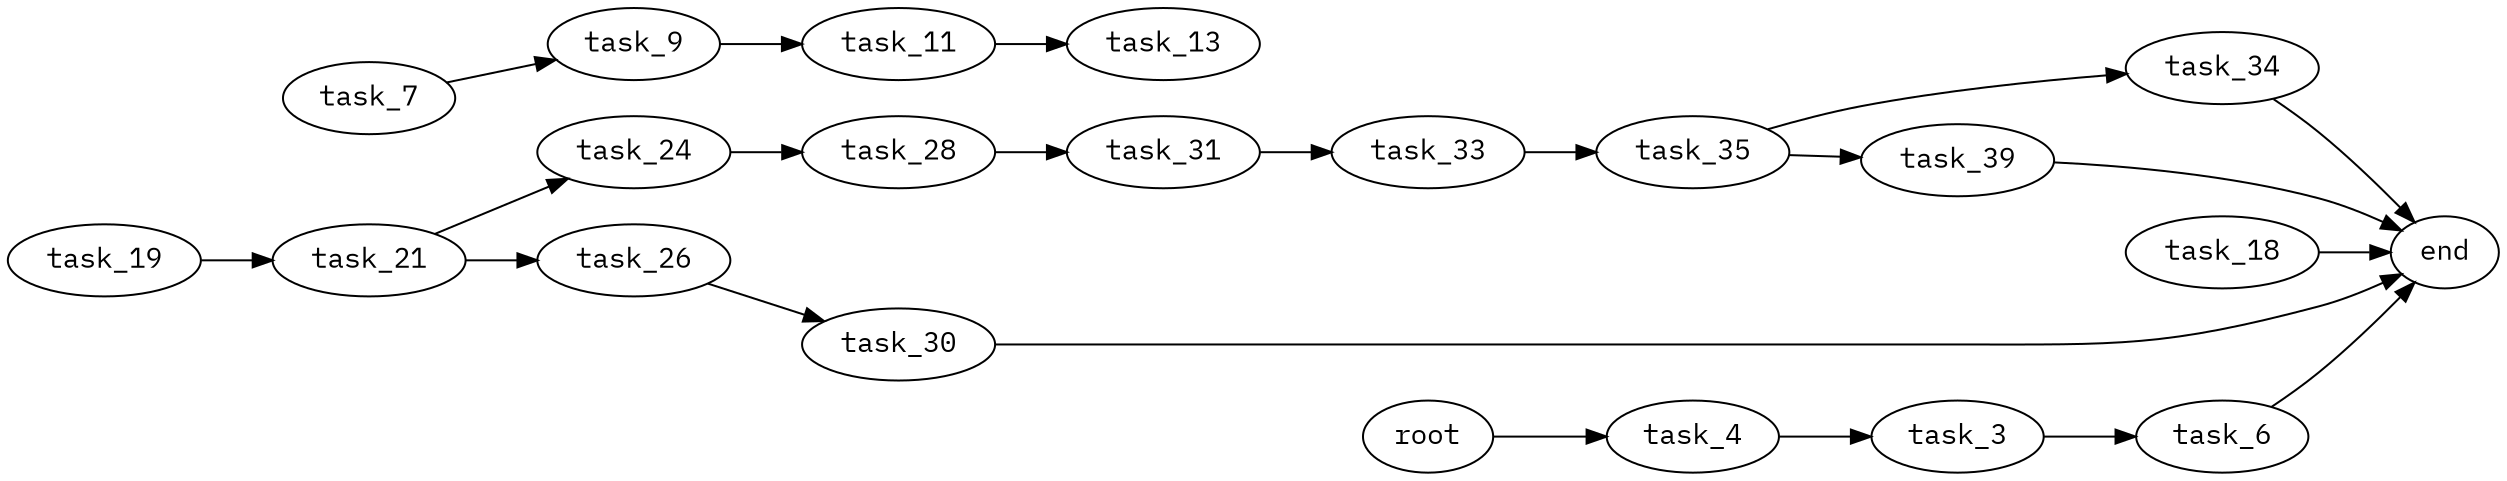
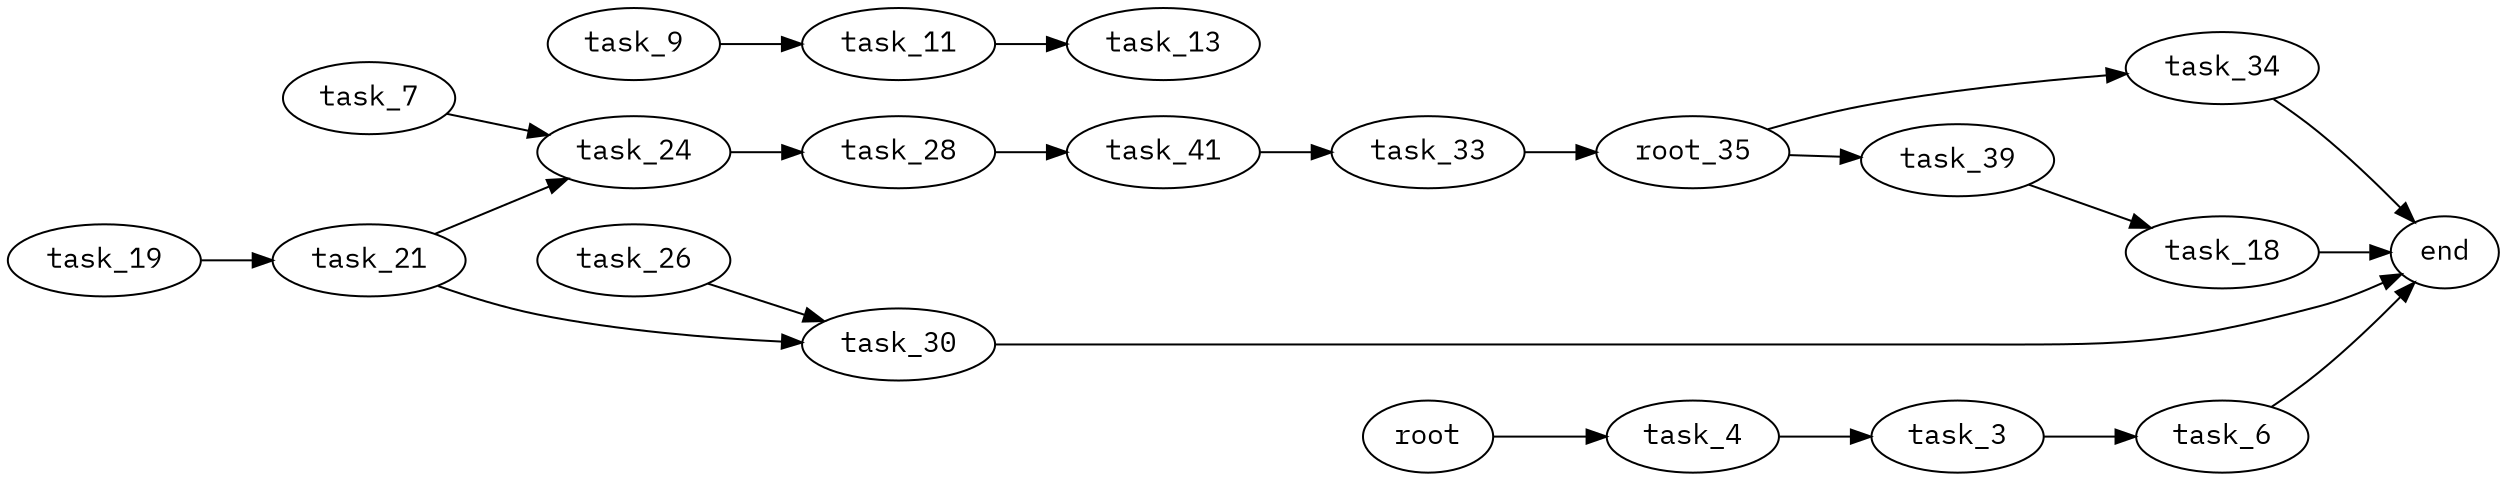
edge "task_7" -> "task_9": now "task_7" -> "task_24"
node "task_31": label "task_31" -> "task_41"
node "task_35": label "task_35" -> "root_35"
edge "task_39" -> "end": now "task_39" -> "task_18"
edge "task_21" -> "task_26": now "task_21" -> "task_30"
